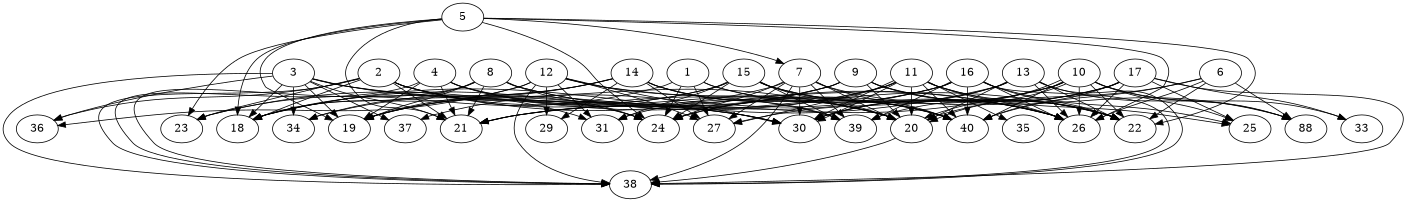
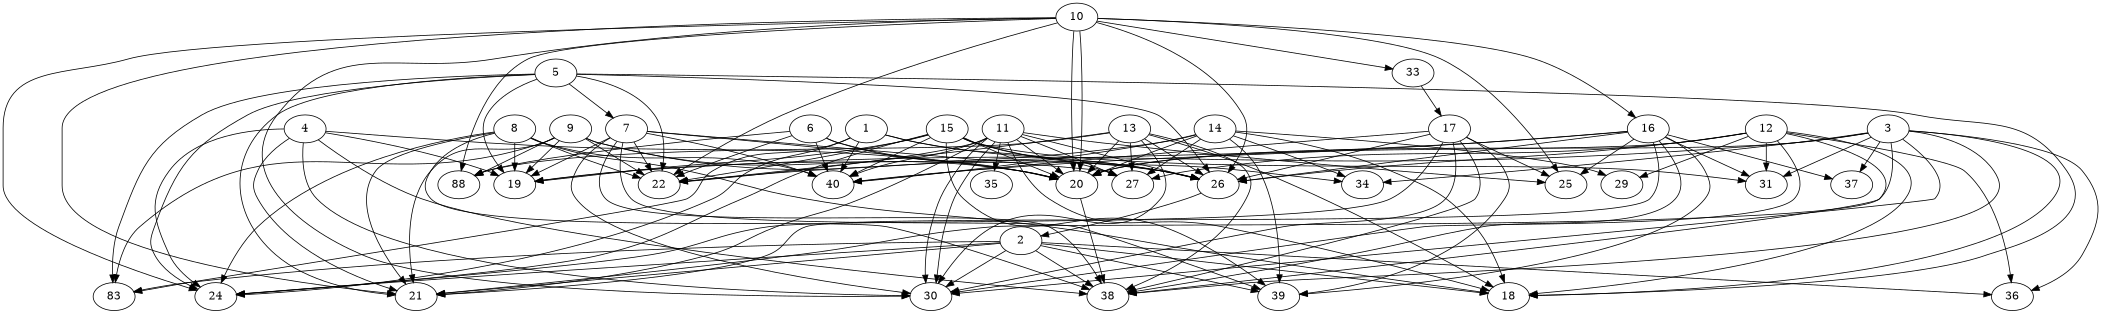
edge "17" -> "33": reversed
edge "10" -> "40": now "10" -> "16"
edge "7" -> "24": removed
edge "2" -> "26": reversed
node "23": label "23" -> "83"
